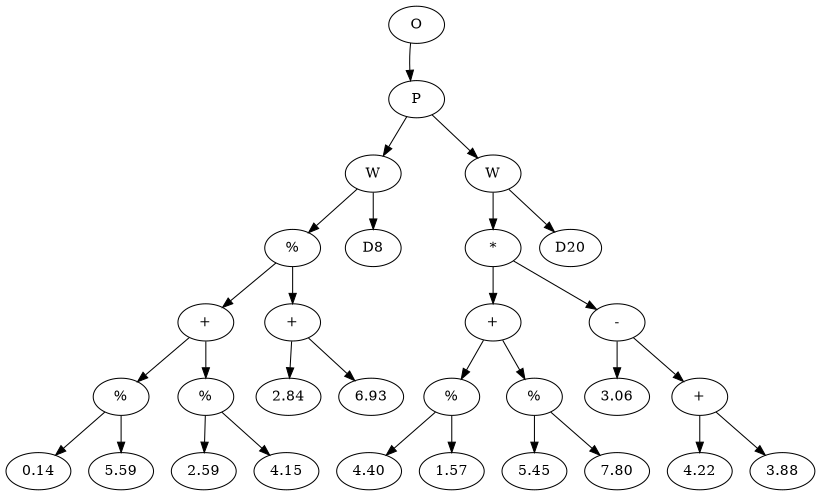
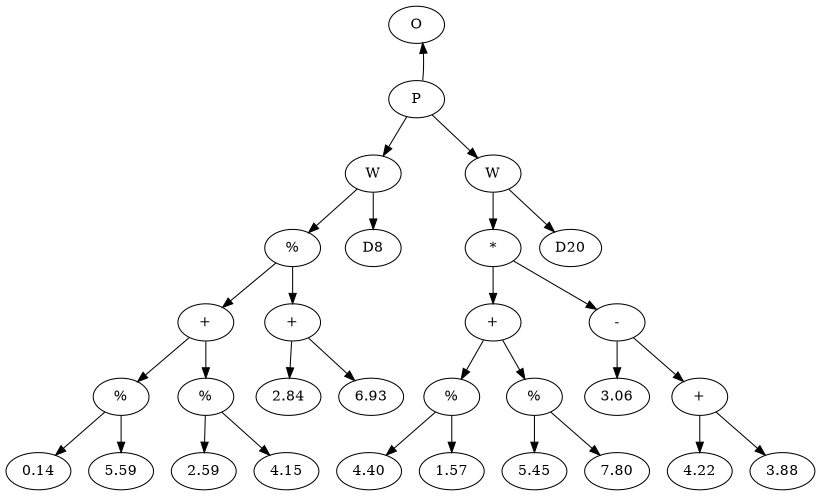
edge "O" -> "P": reversed
